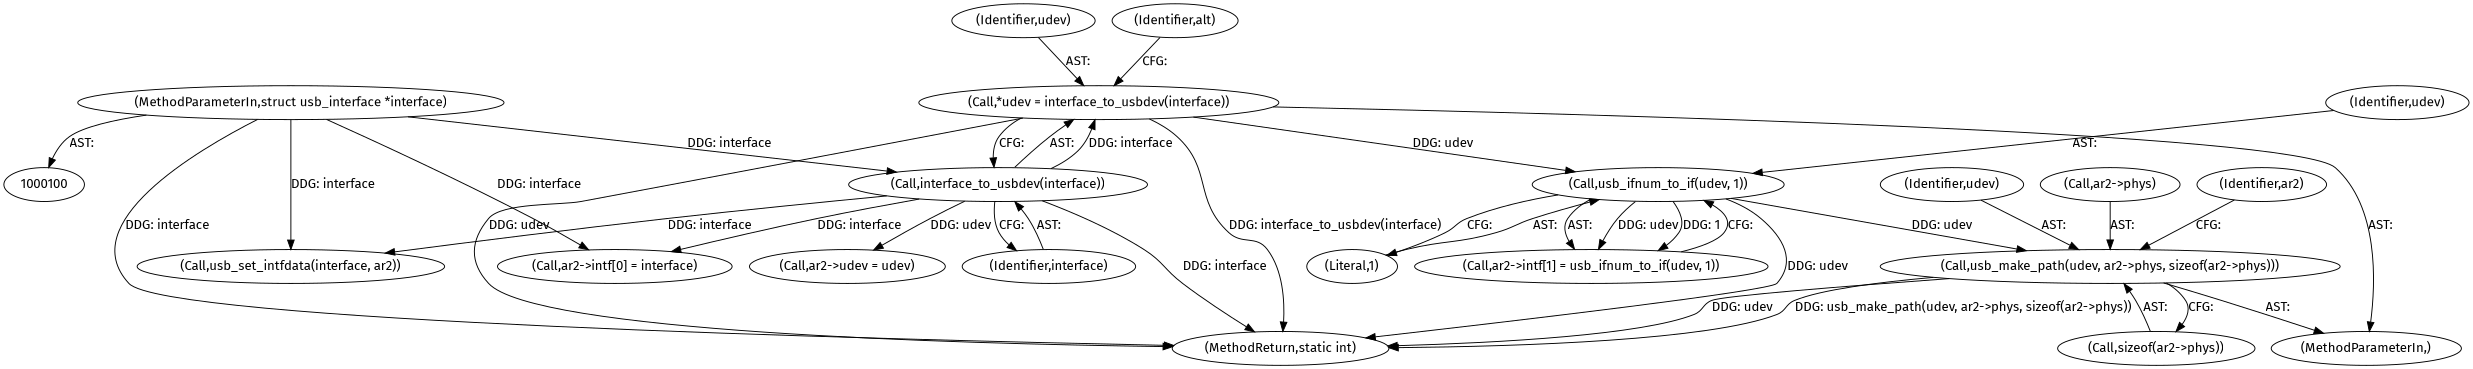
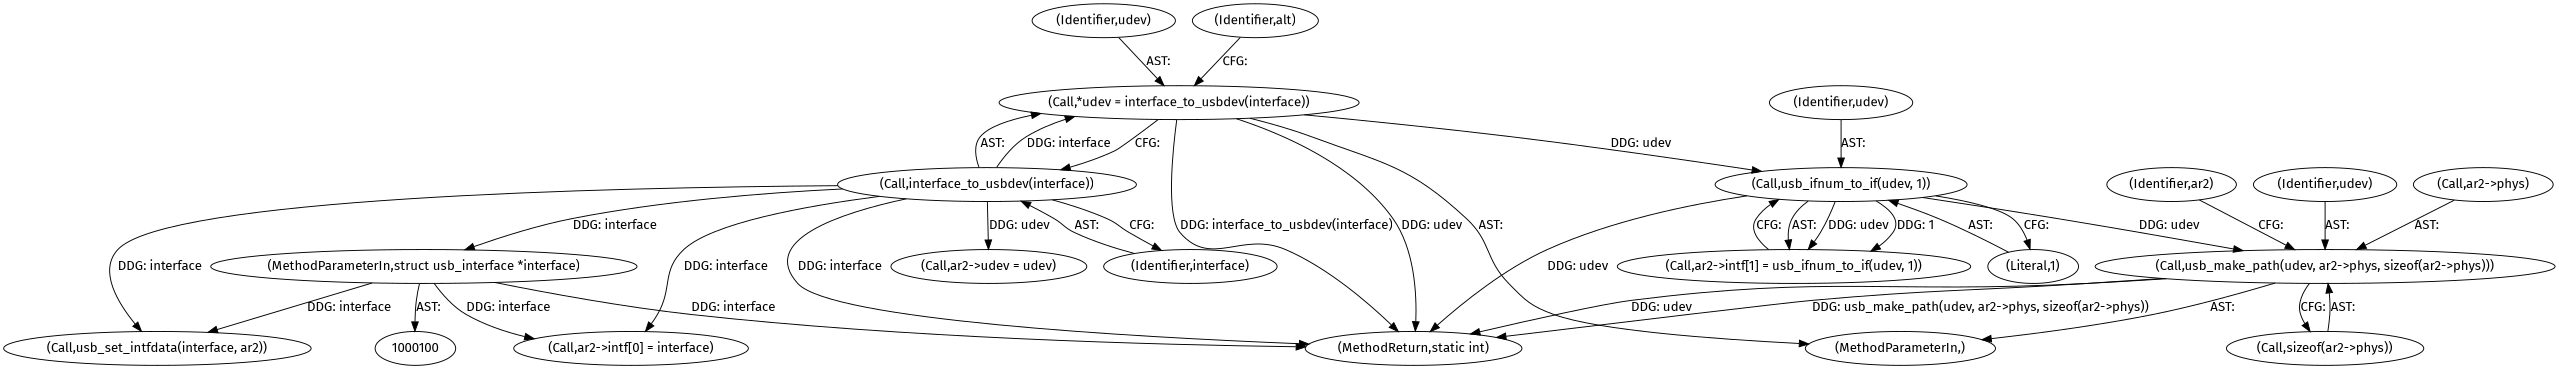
edge "(MethodParameterIn,struct usb_interface *interface)" -> "(Call,interface_to_usbdev(interface))": reversed
